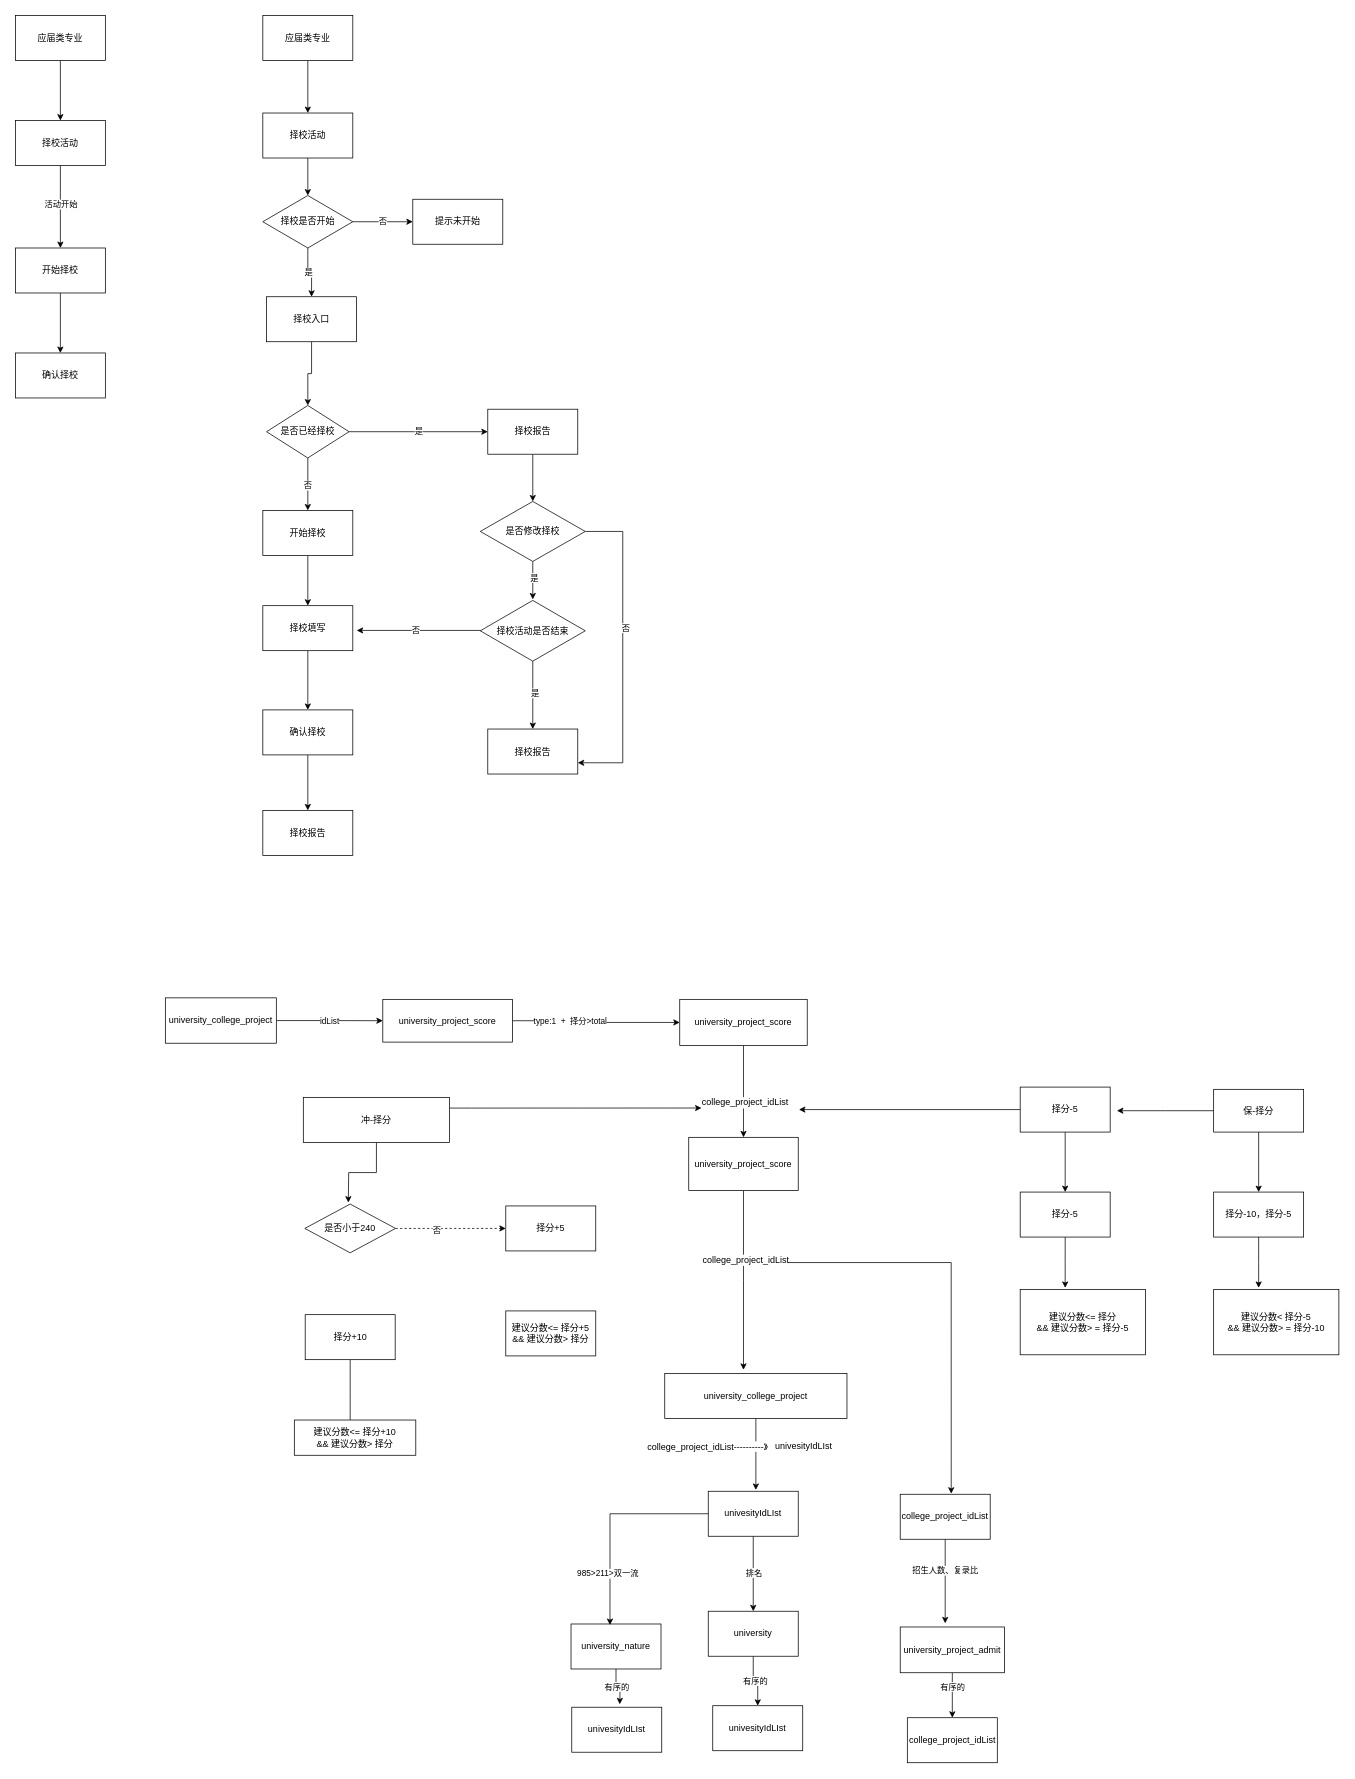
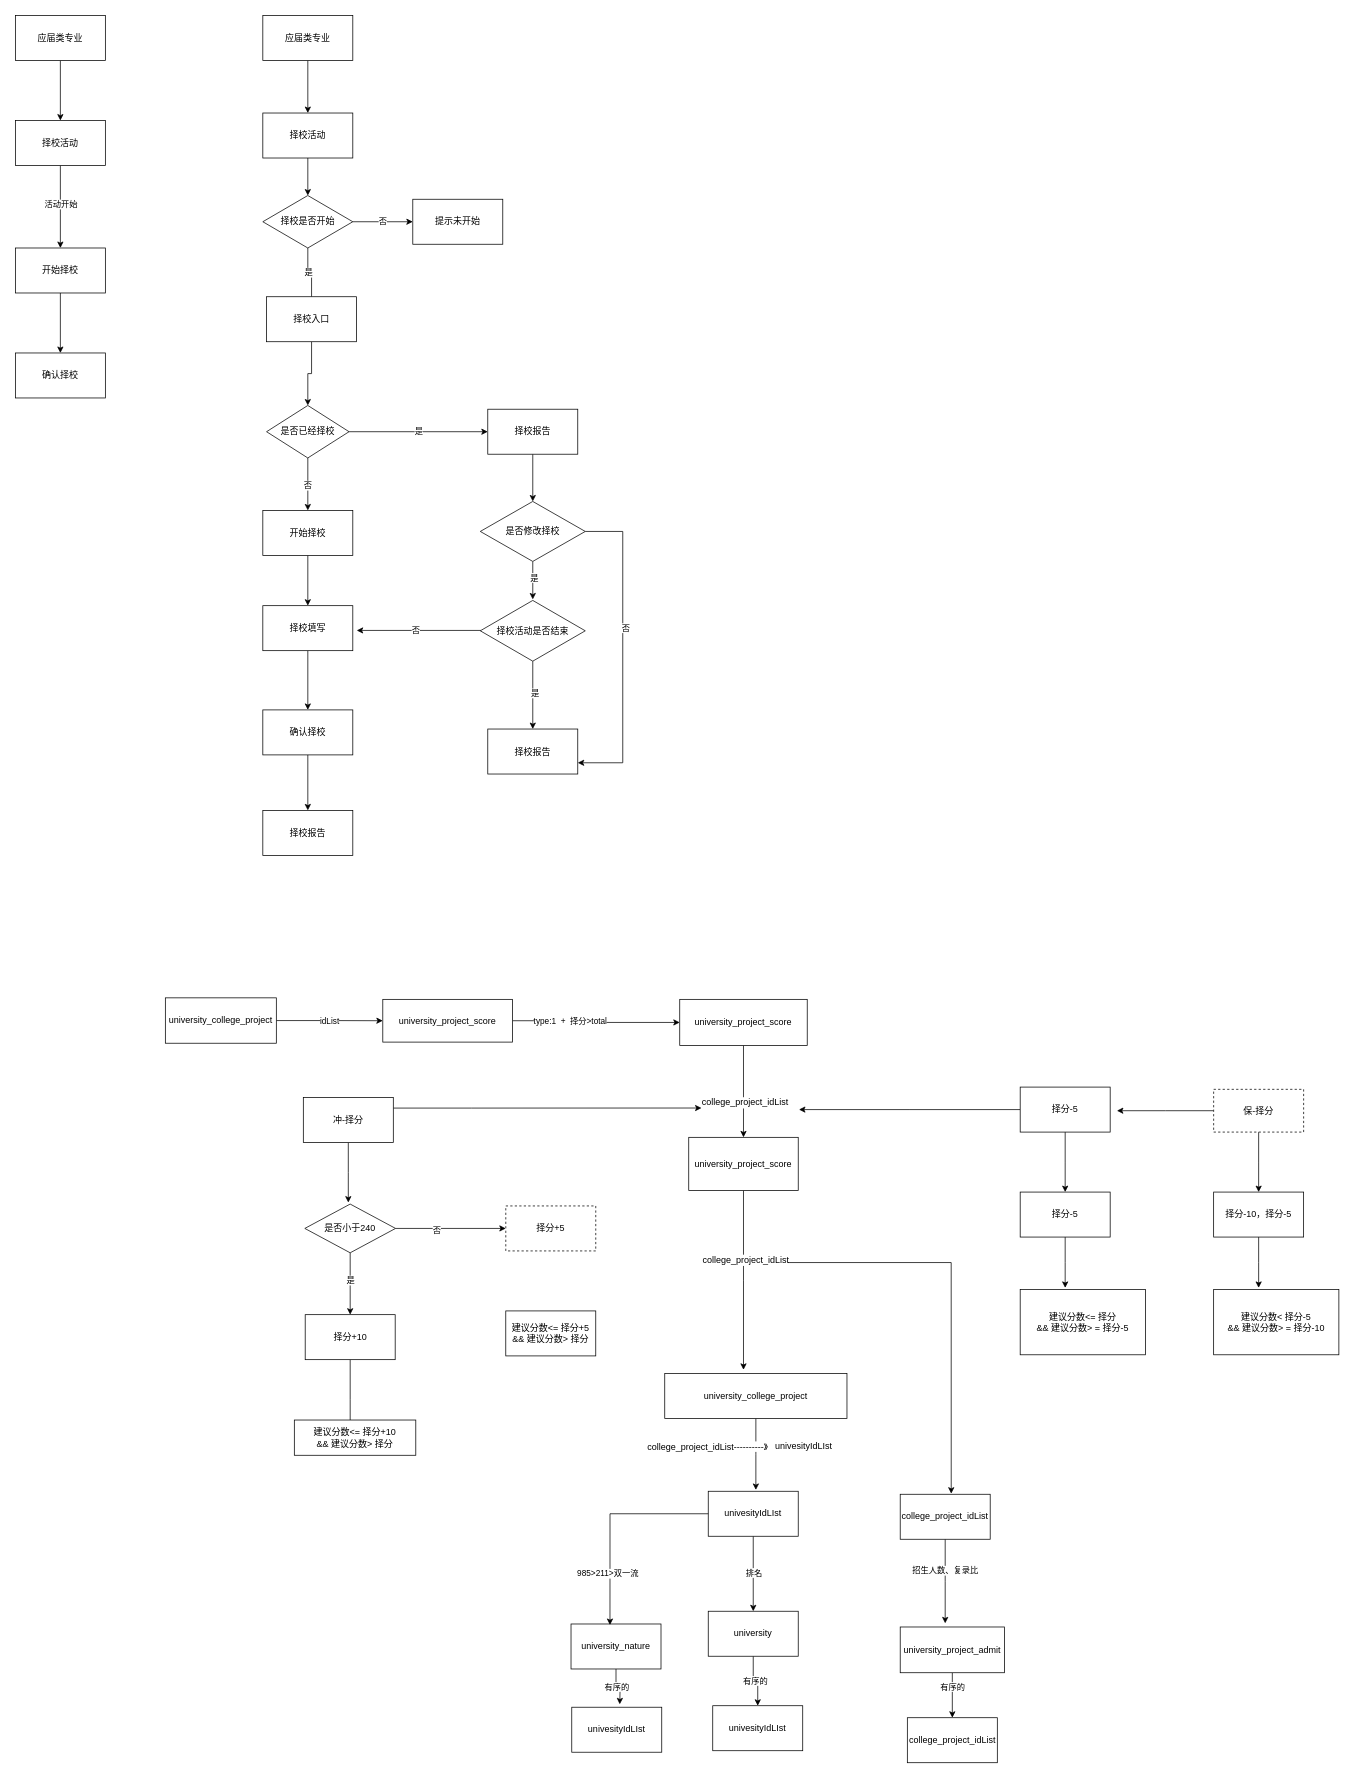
edge "择校是否开始" -> "择校入口": arrowhead classic -> none
node "保-择分": style solid -> dashed
node "冲-择分": size 146x45 -> 90x45
edge "是否小于240" -> "择分+5": style dashed -> solid
node "择分+5": style solid -> dashed
edge "是否小于240" -> "择分+10": added, label "是"
